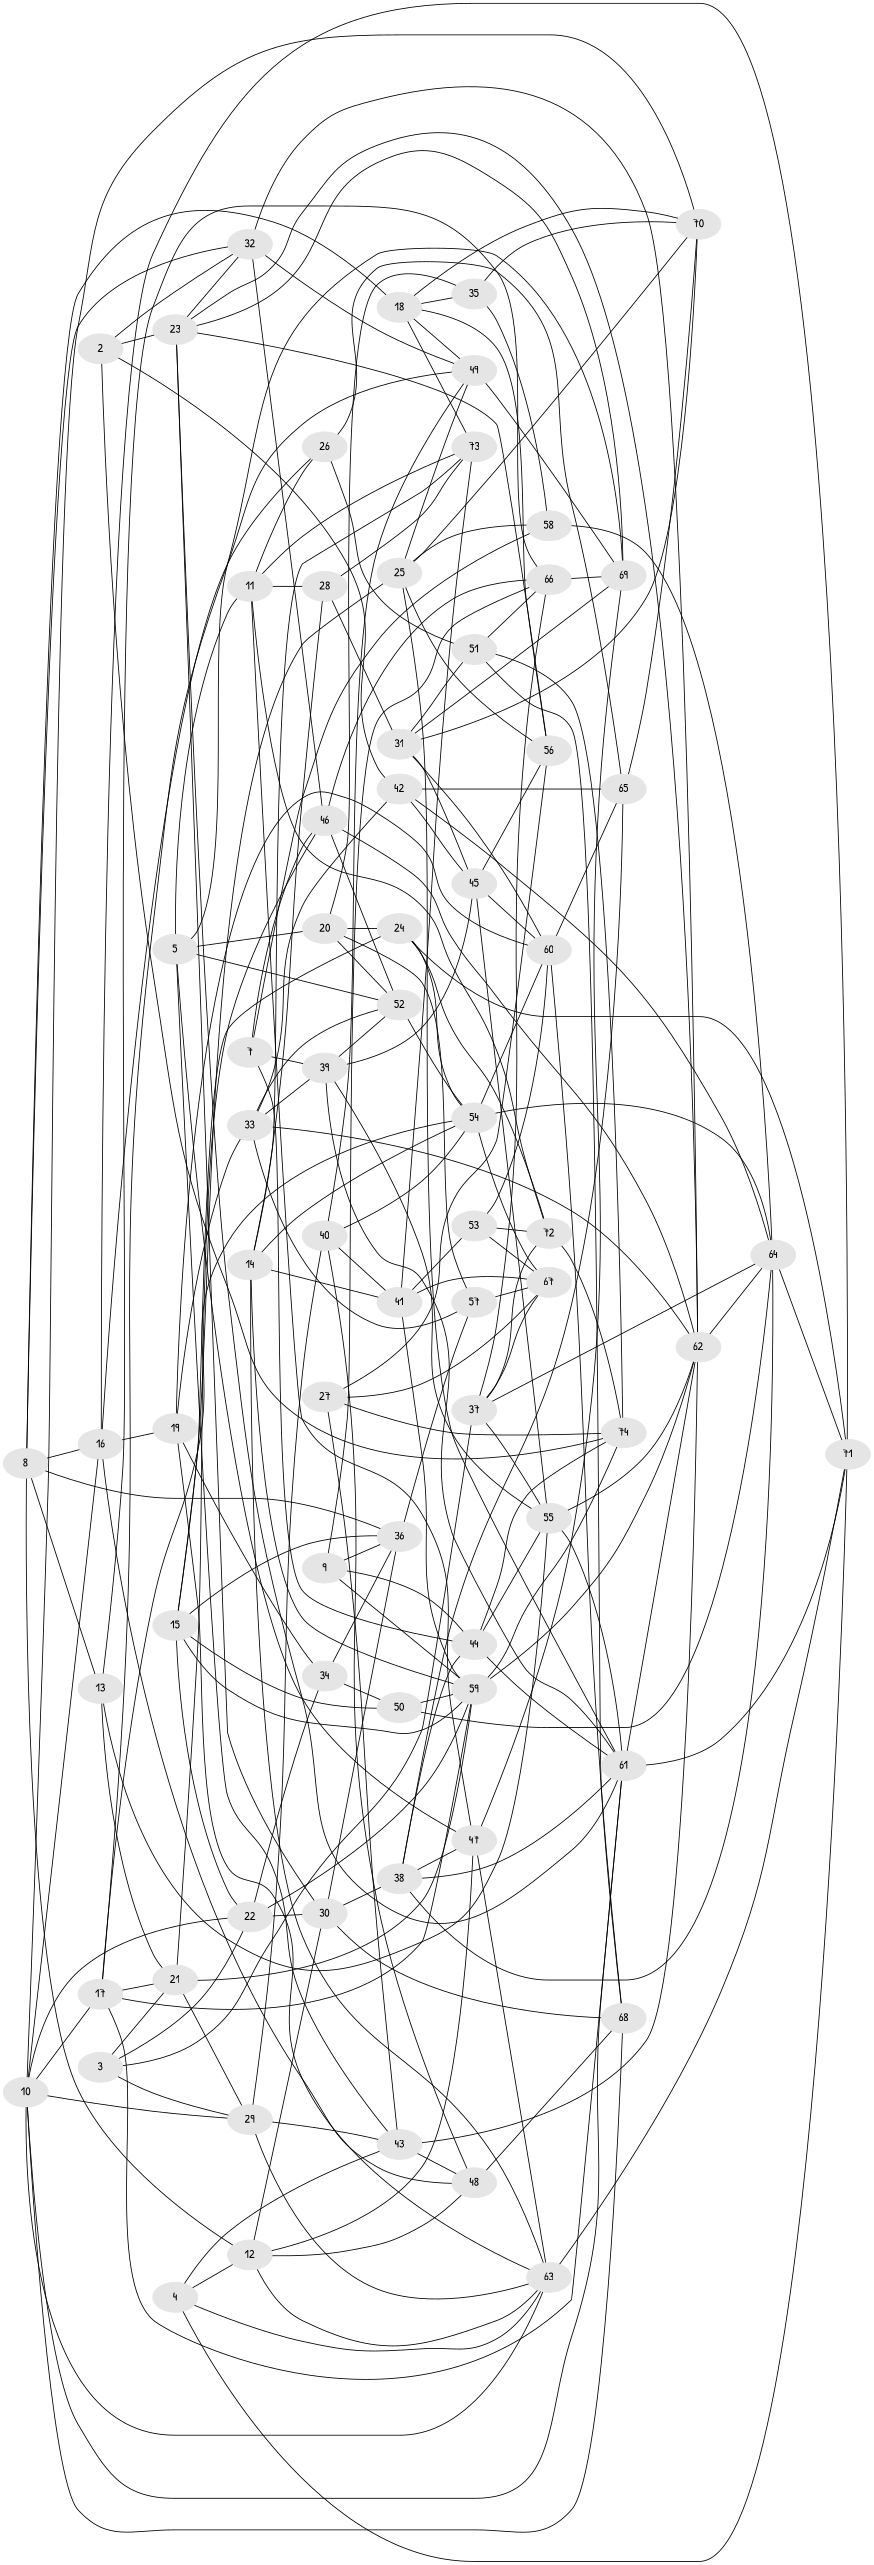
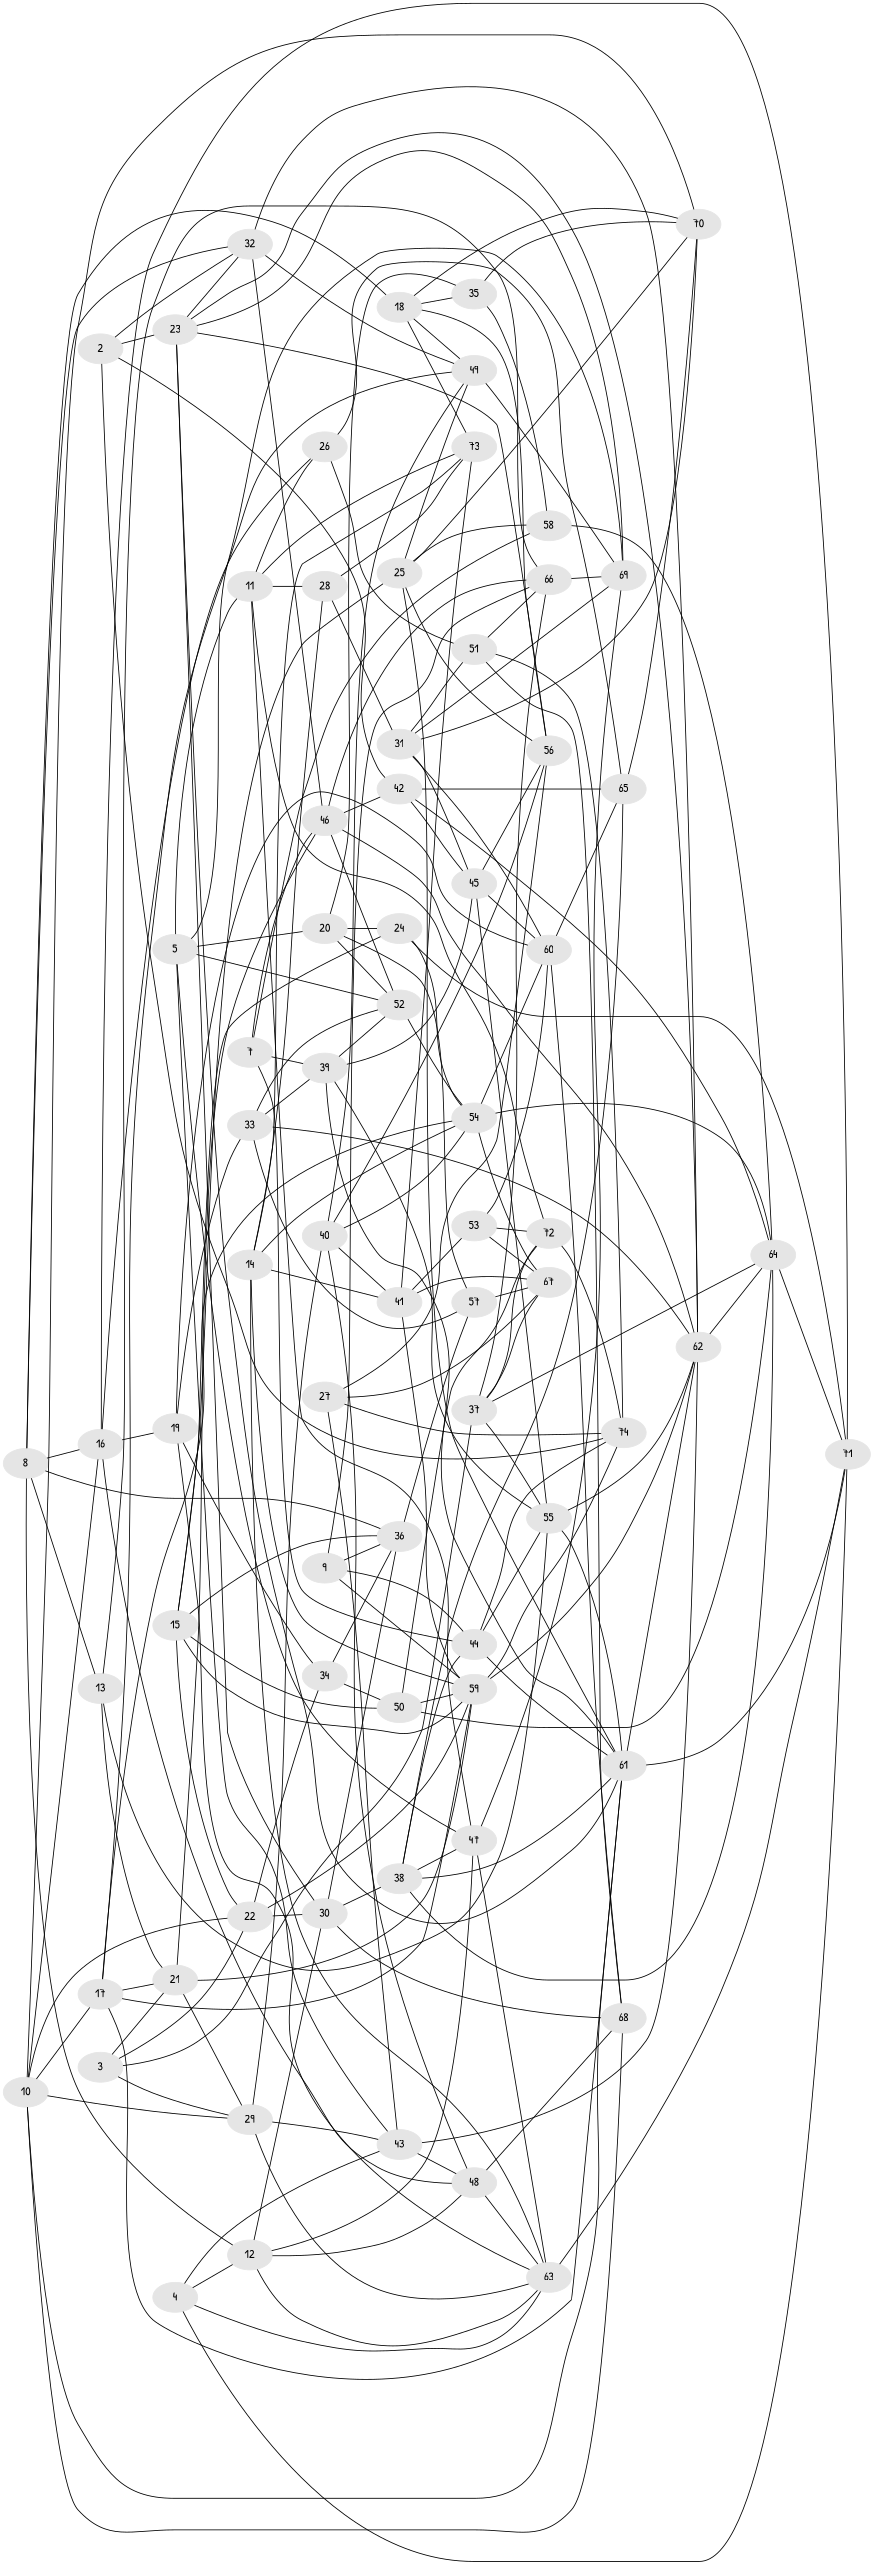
edge "42" -- "33": now "42" -- "46"
edge "56" -- "40": added
edge "24" -- "72": now "50" -- "72"
edge "10" -- "63": now "48" -- "63"
